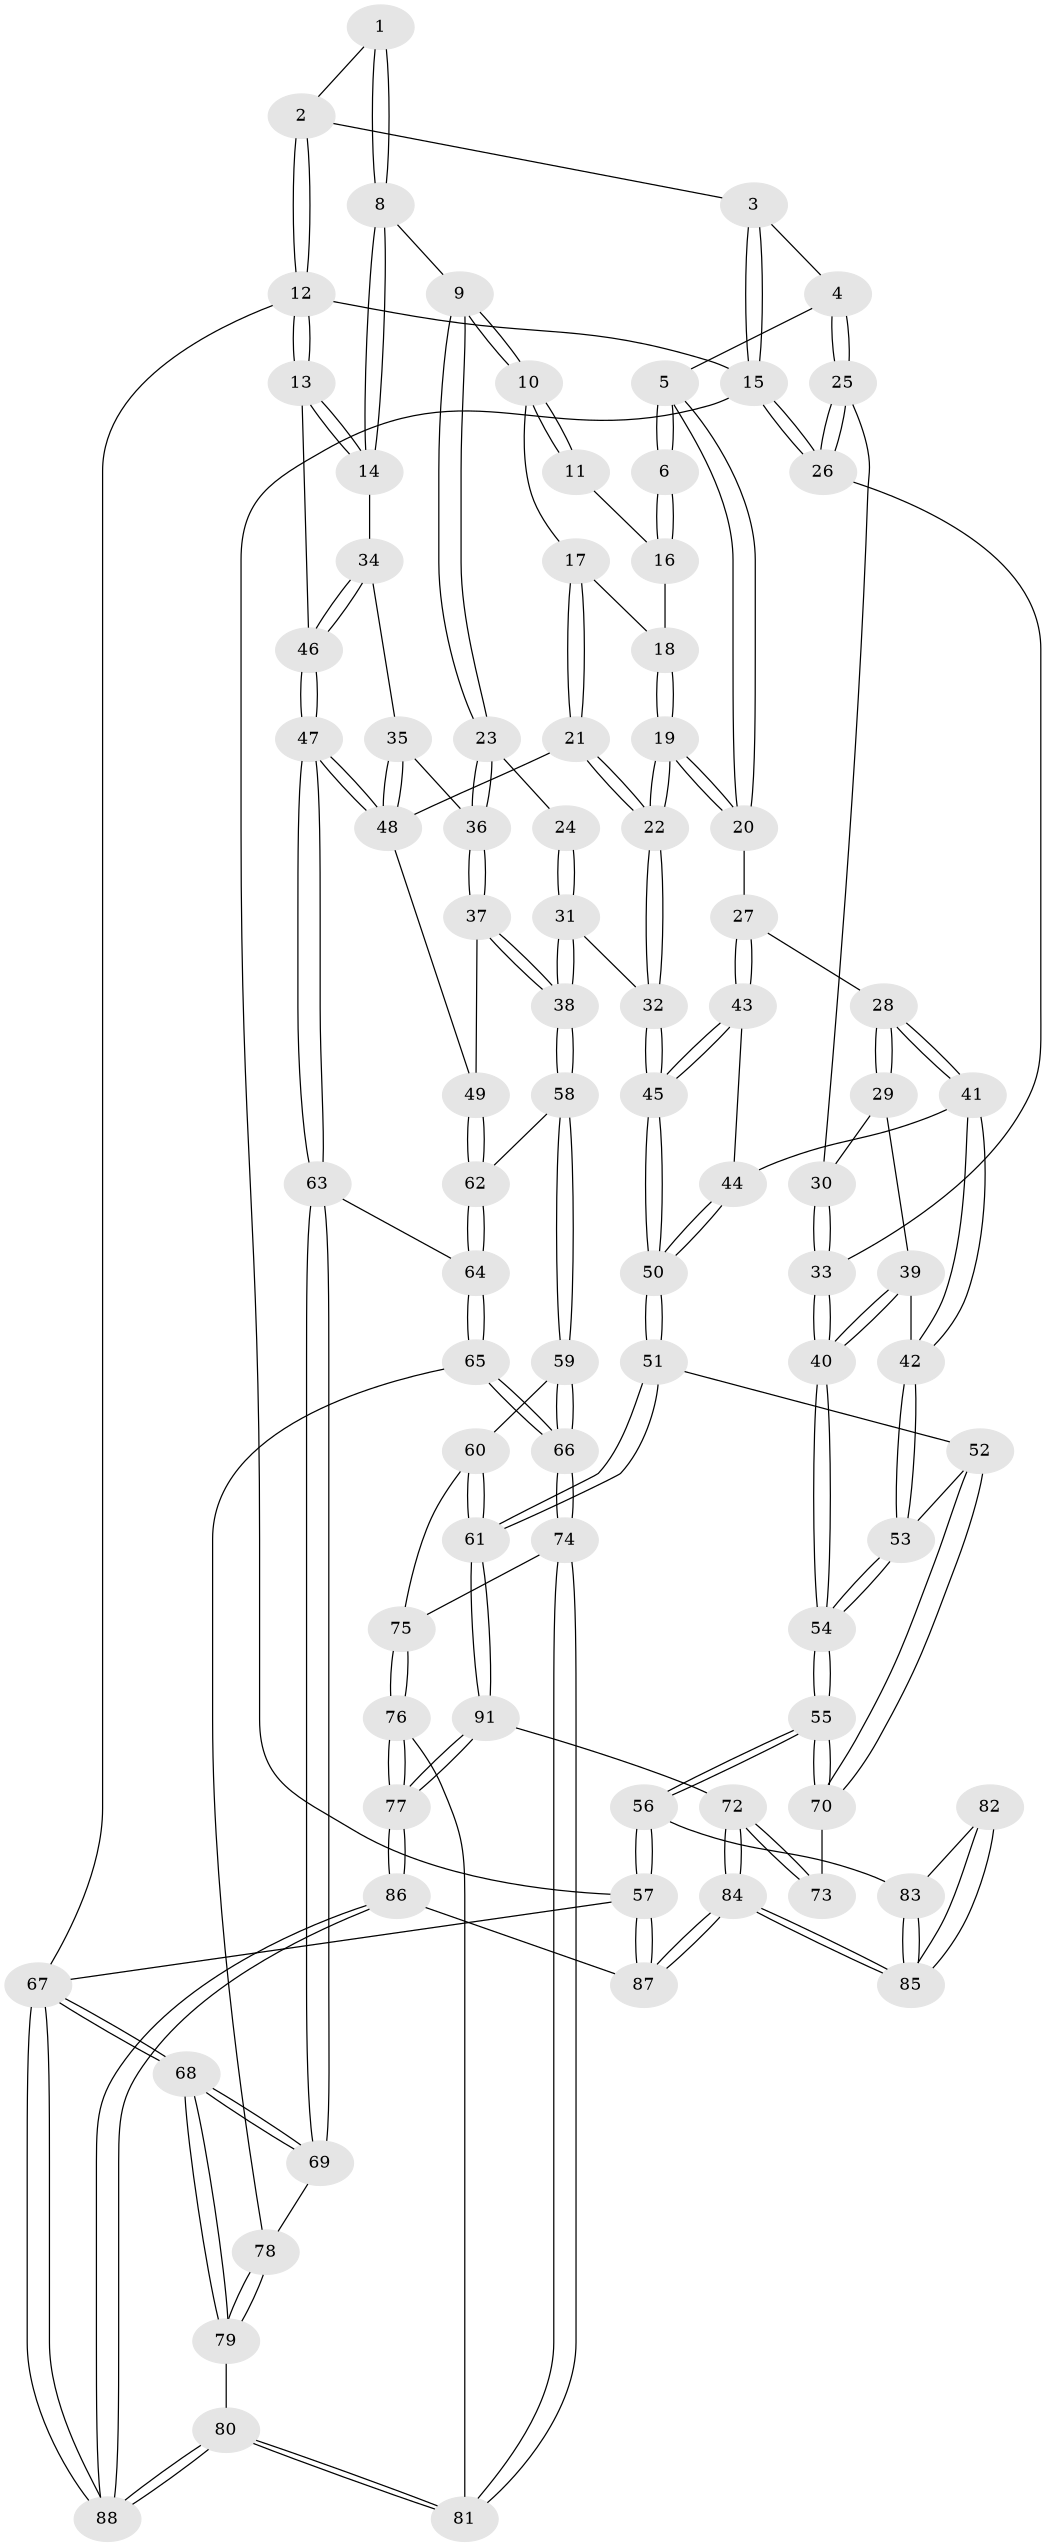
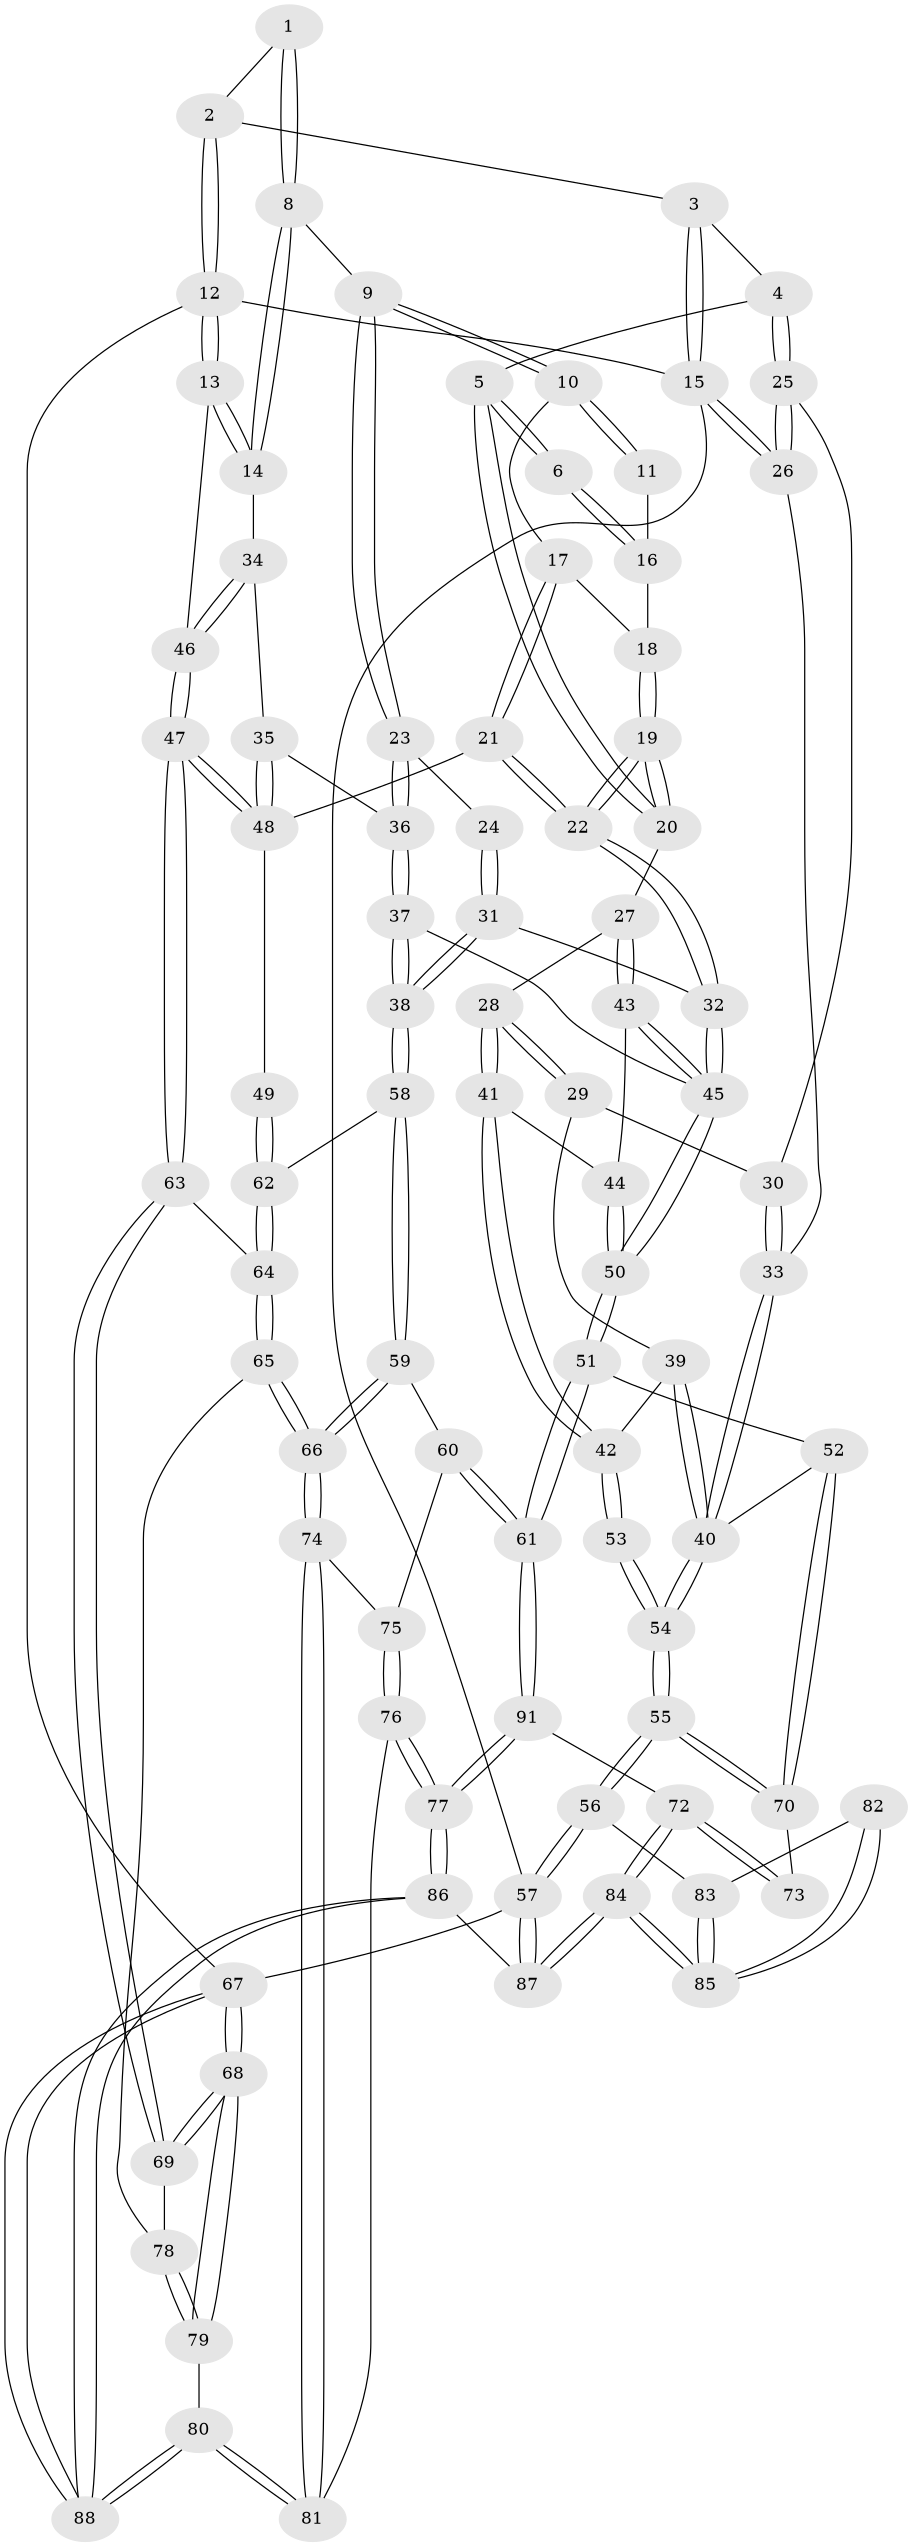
edge "37" -- "49": now "37" -- "45"
edge "52" -- "53": now "52" -- "40"
